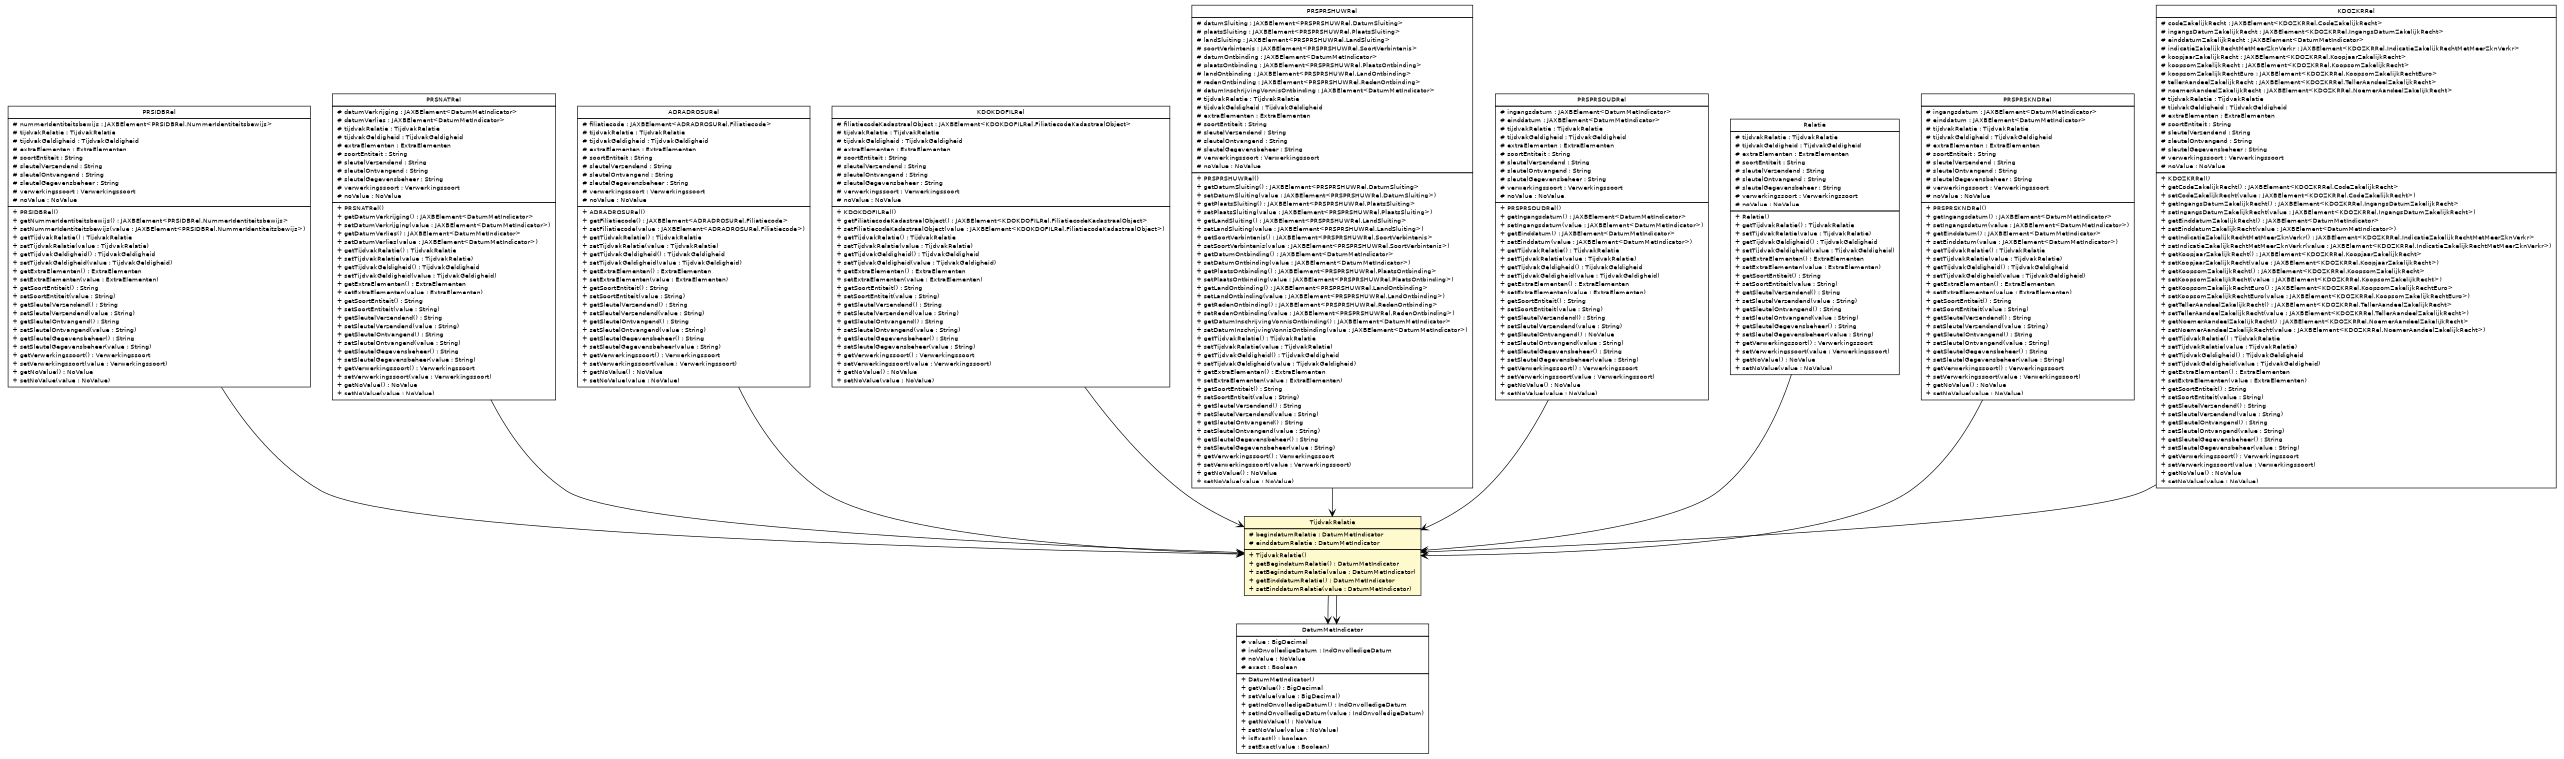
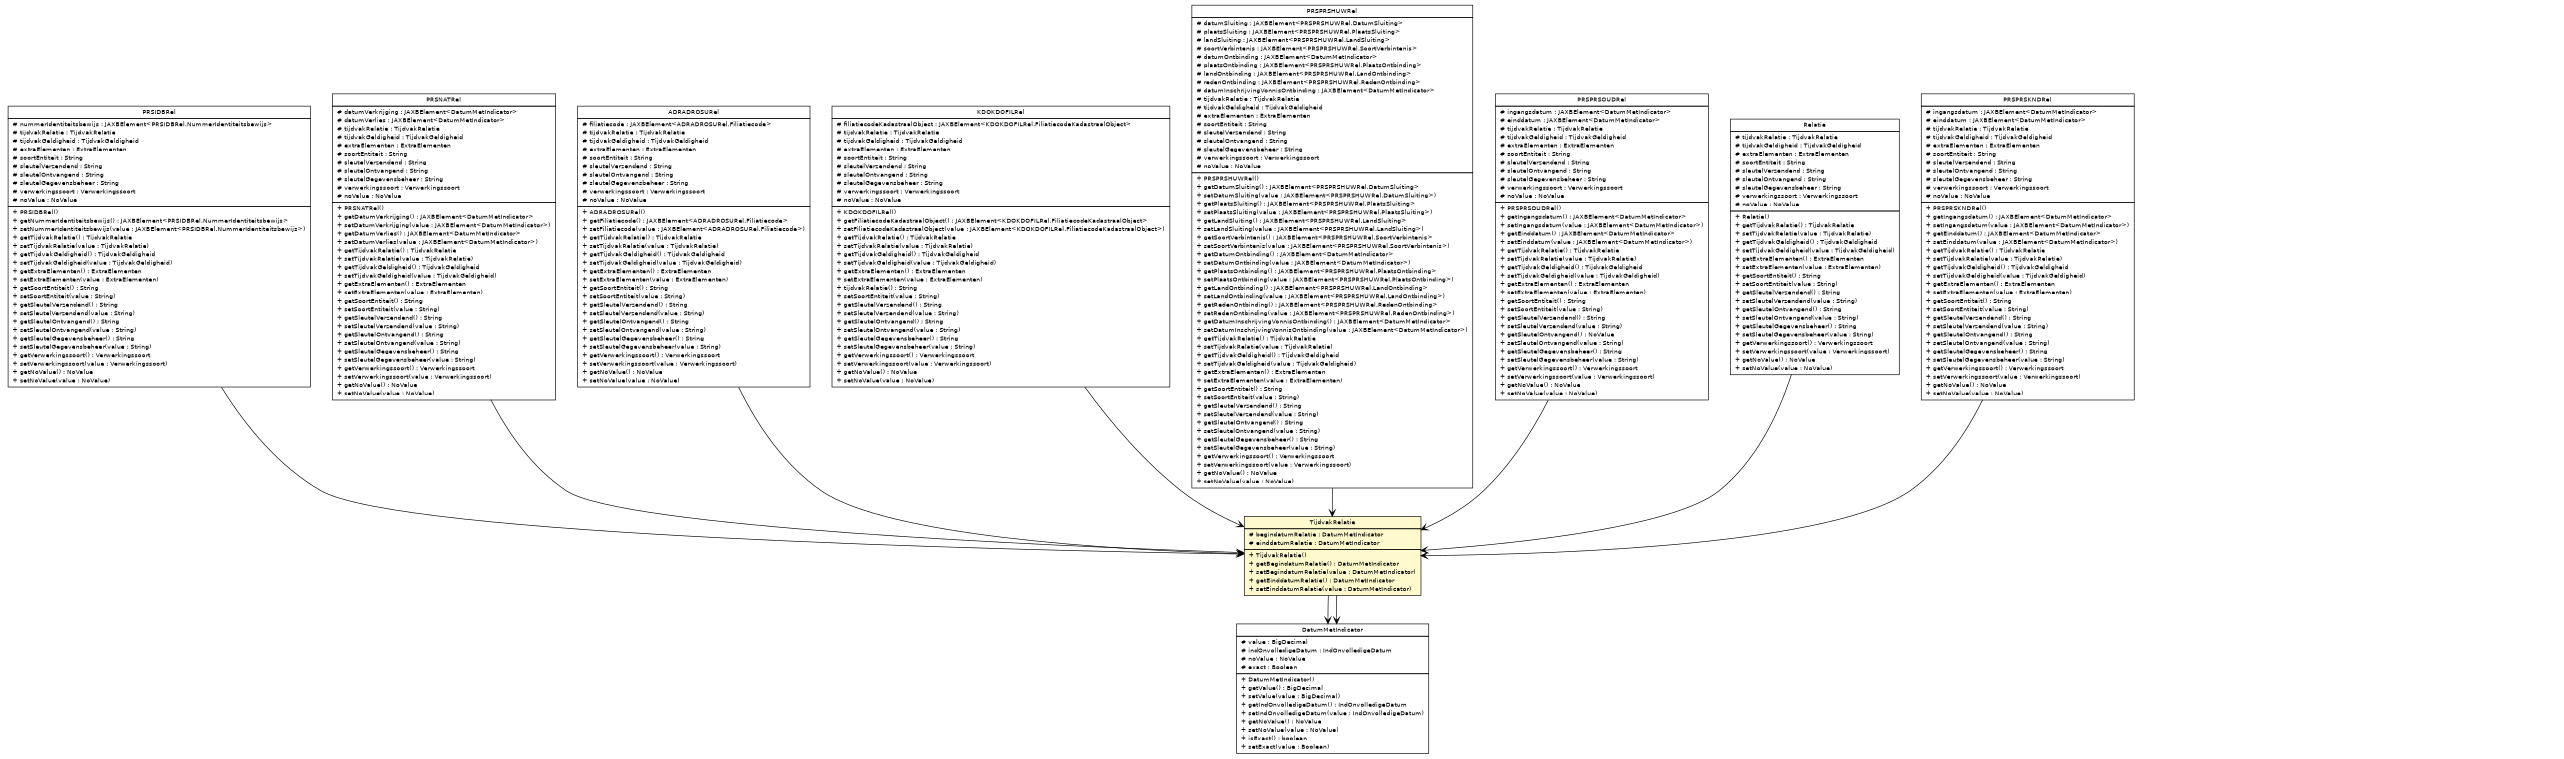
node "KDOZKRRel": removed
node "KDOKDOFILRel": text "+ getSoortEntiteit() : String" -> "+ tijdvakRelatie() : String"
